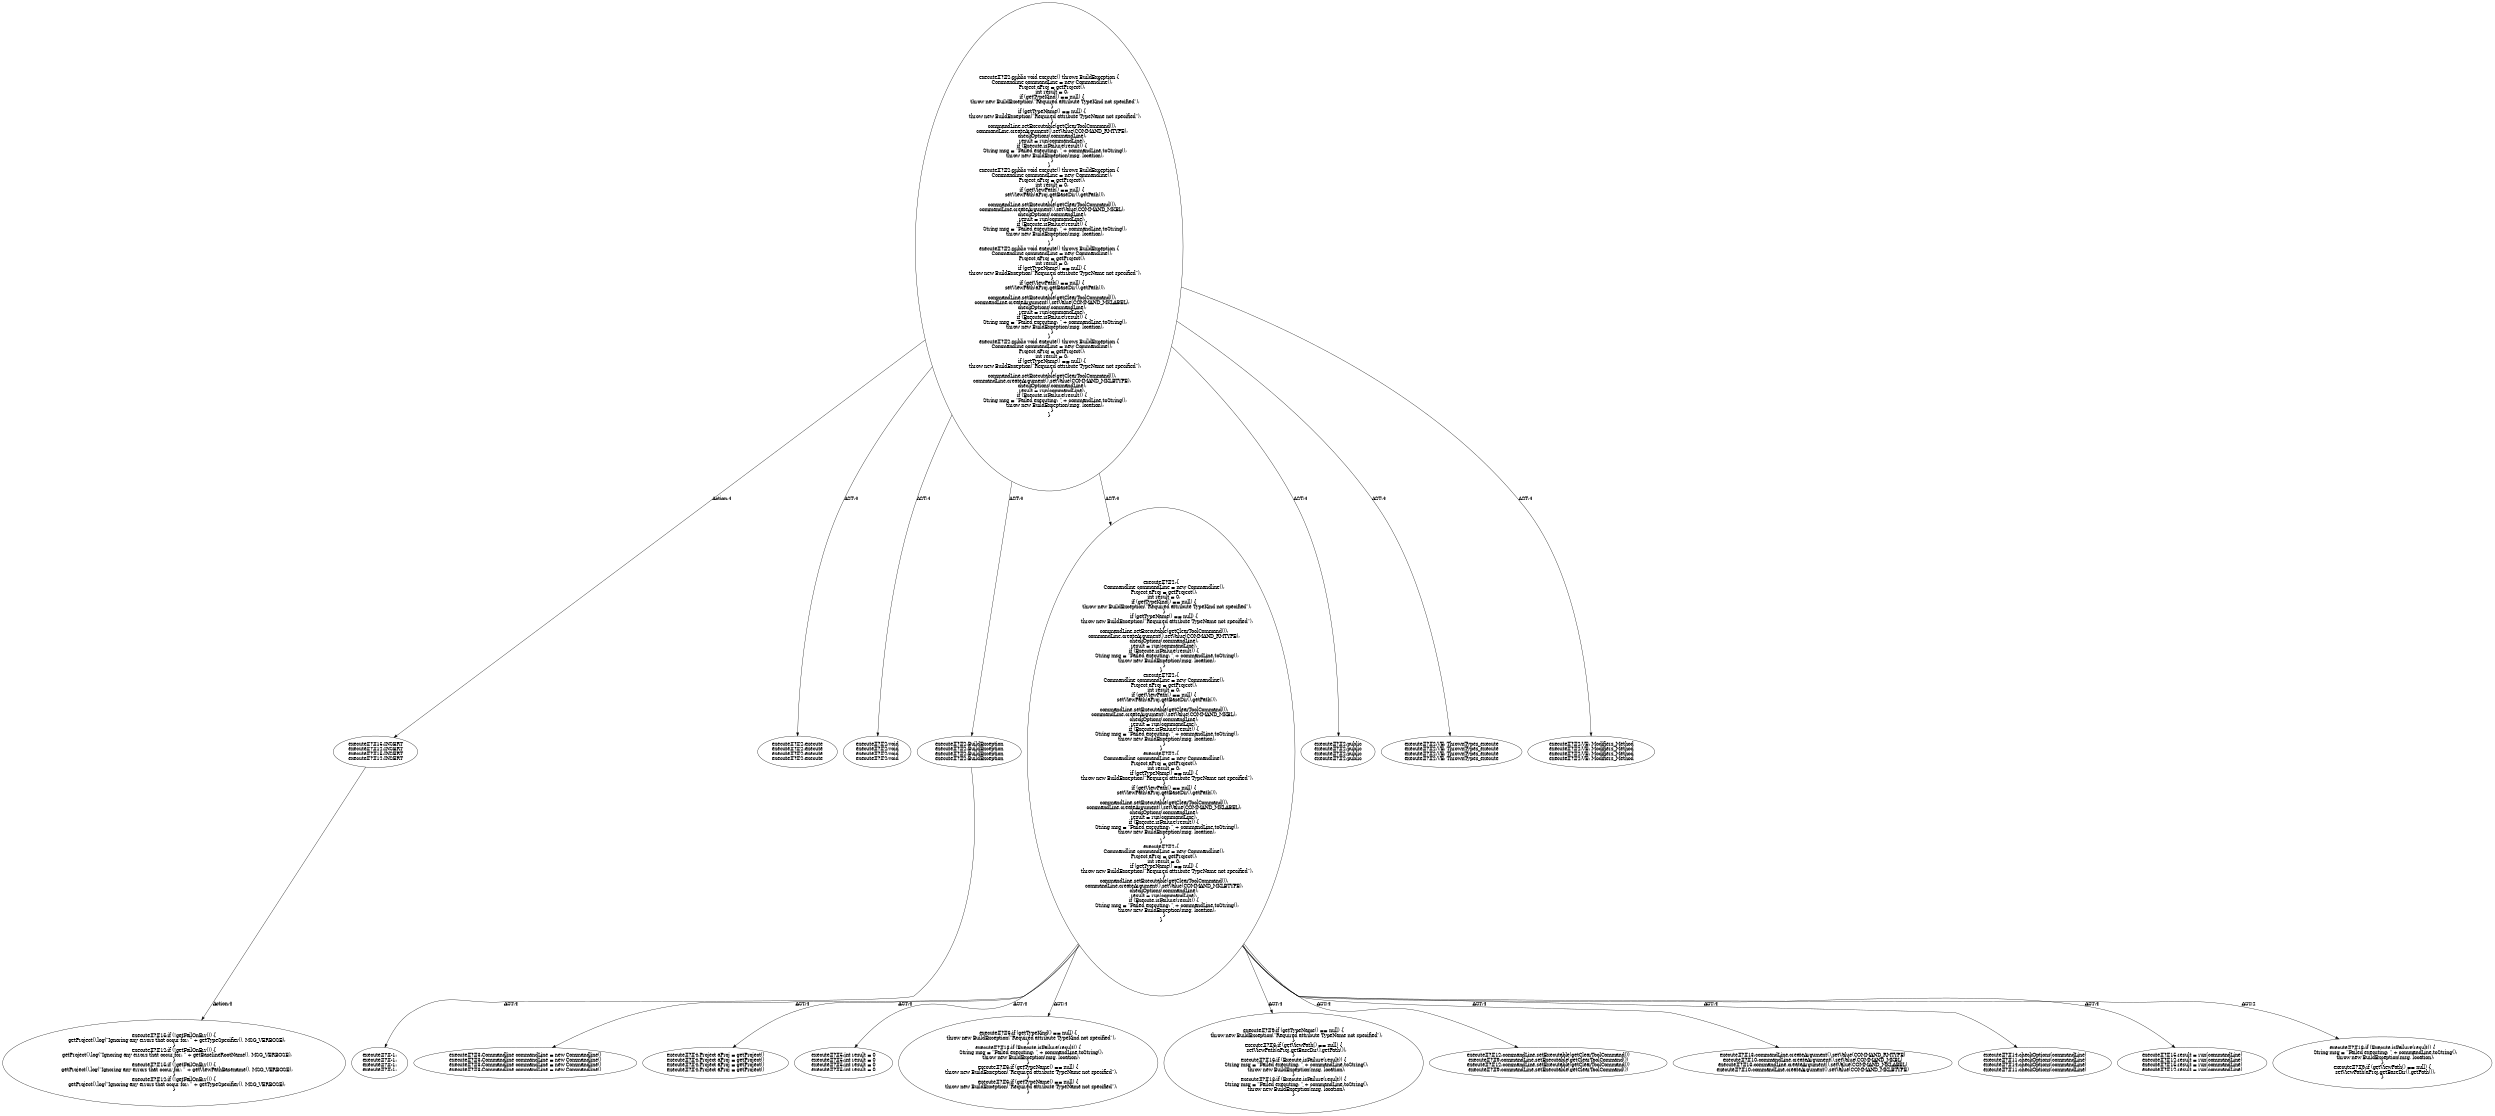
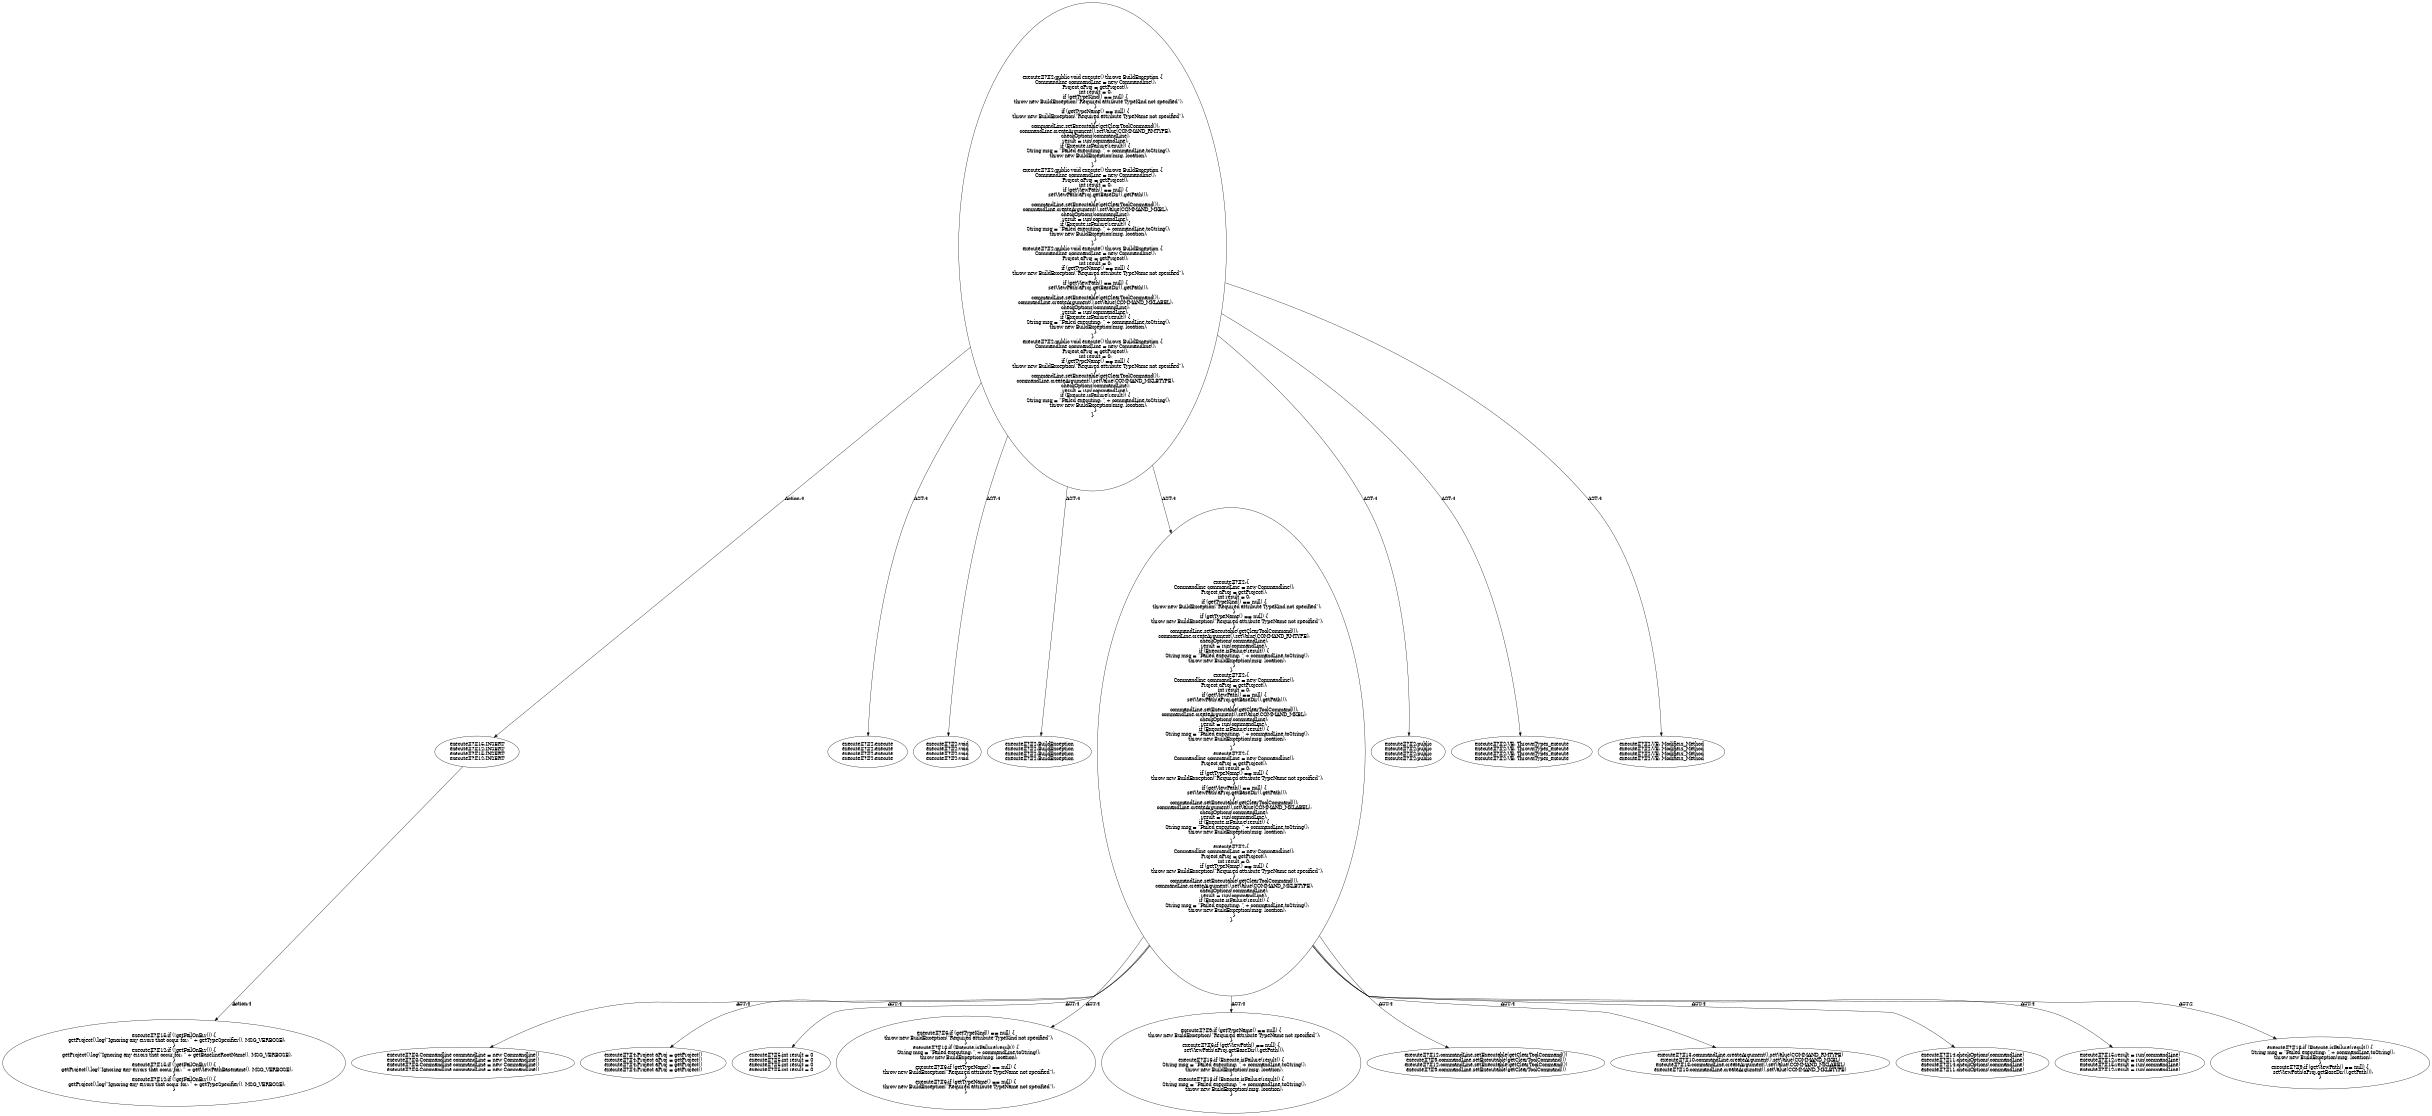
node "execute#?#-1: execute#?#-1: execute#?#-1: execute#?#-1:": removed
